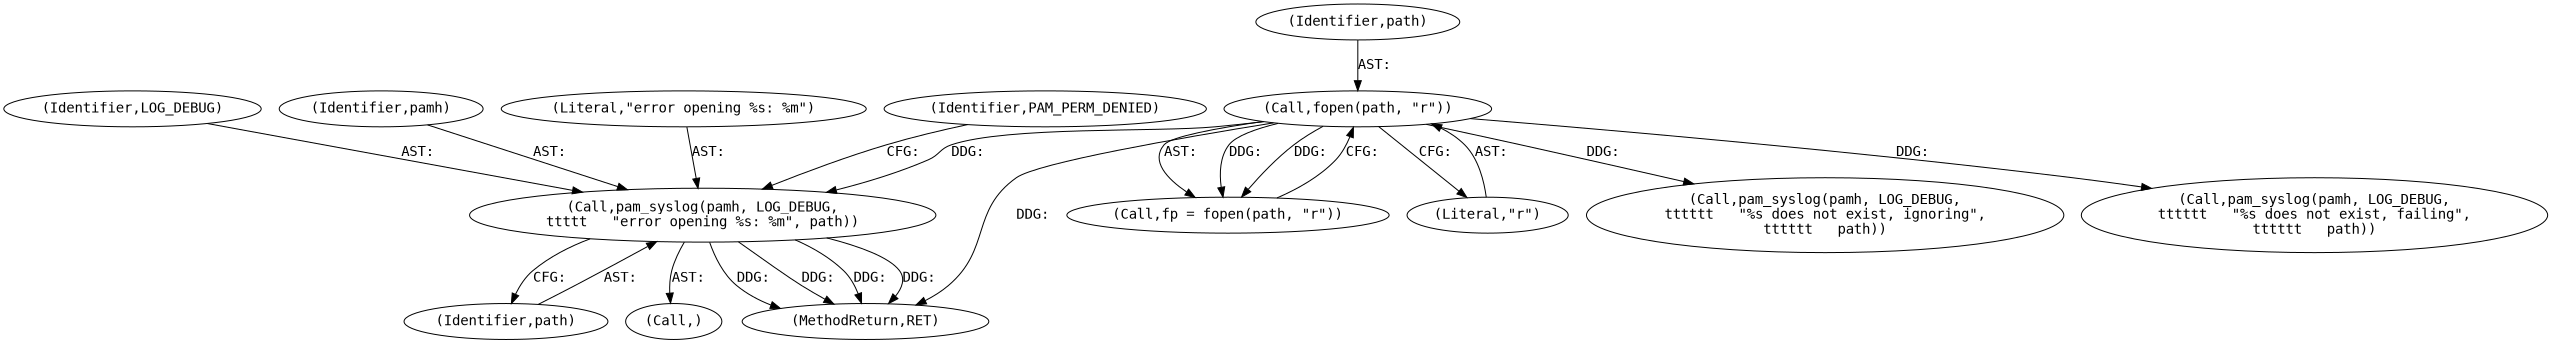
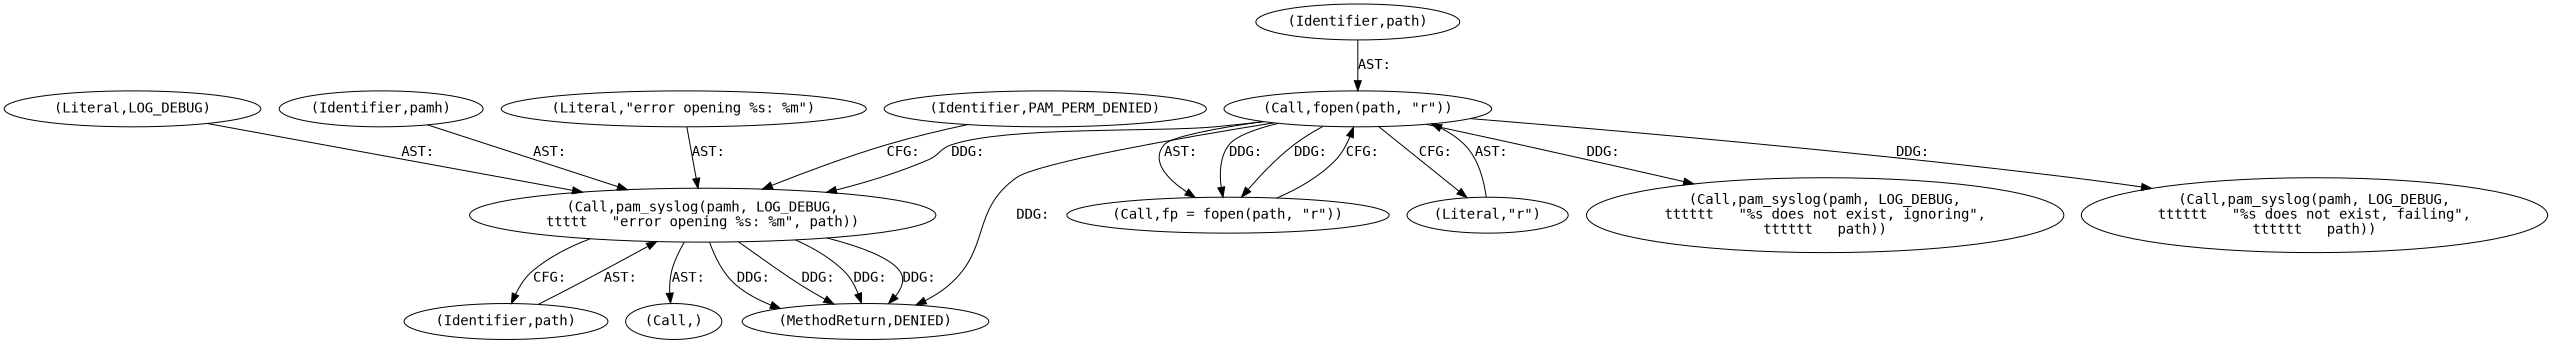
node "(Identifier,LOG_DEBUG)": label "(Identifier,LOG_DEBUG)" -> "(Literal,LOG_DEBUG)"
node "(MethodReturn,RET)": label "(MethodReturn,RET)" -> "(MethodReturn,DENIED)"
